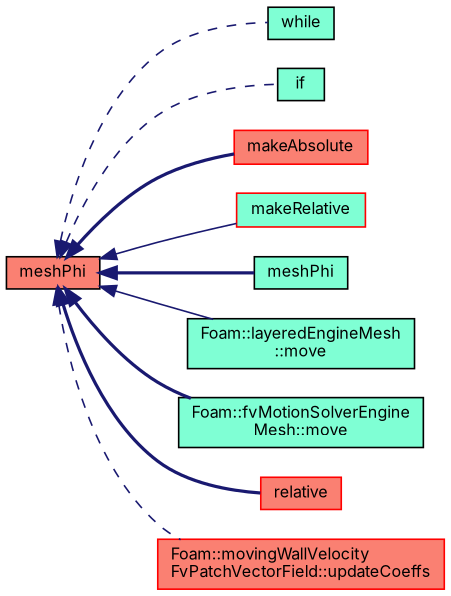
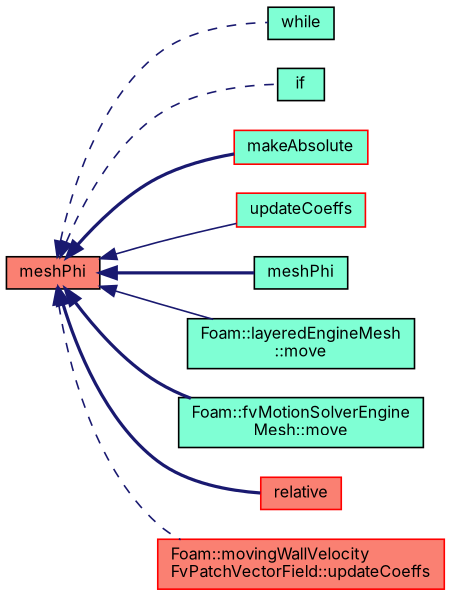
node "makeAbsolute": fillcolor salmon -> aquamarine
node "makeRelative": label "makeRelative" -> "updateCoeffs"
